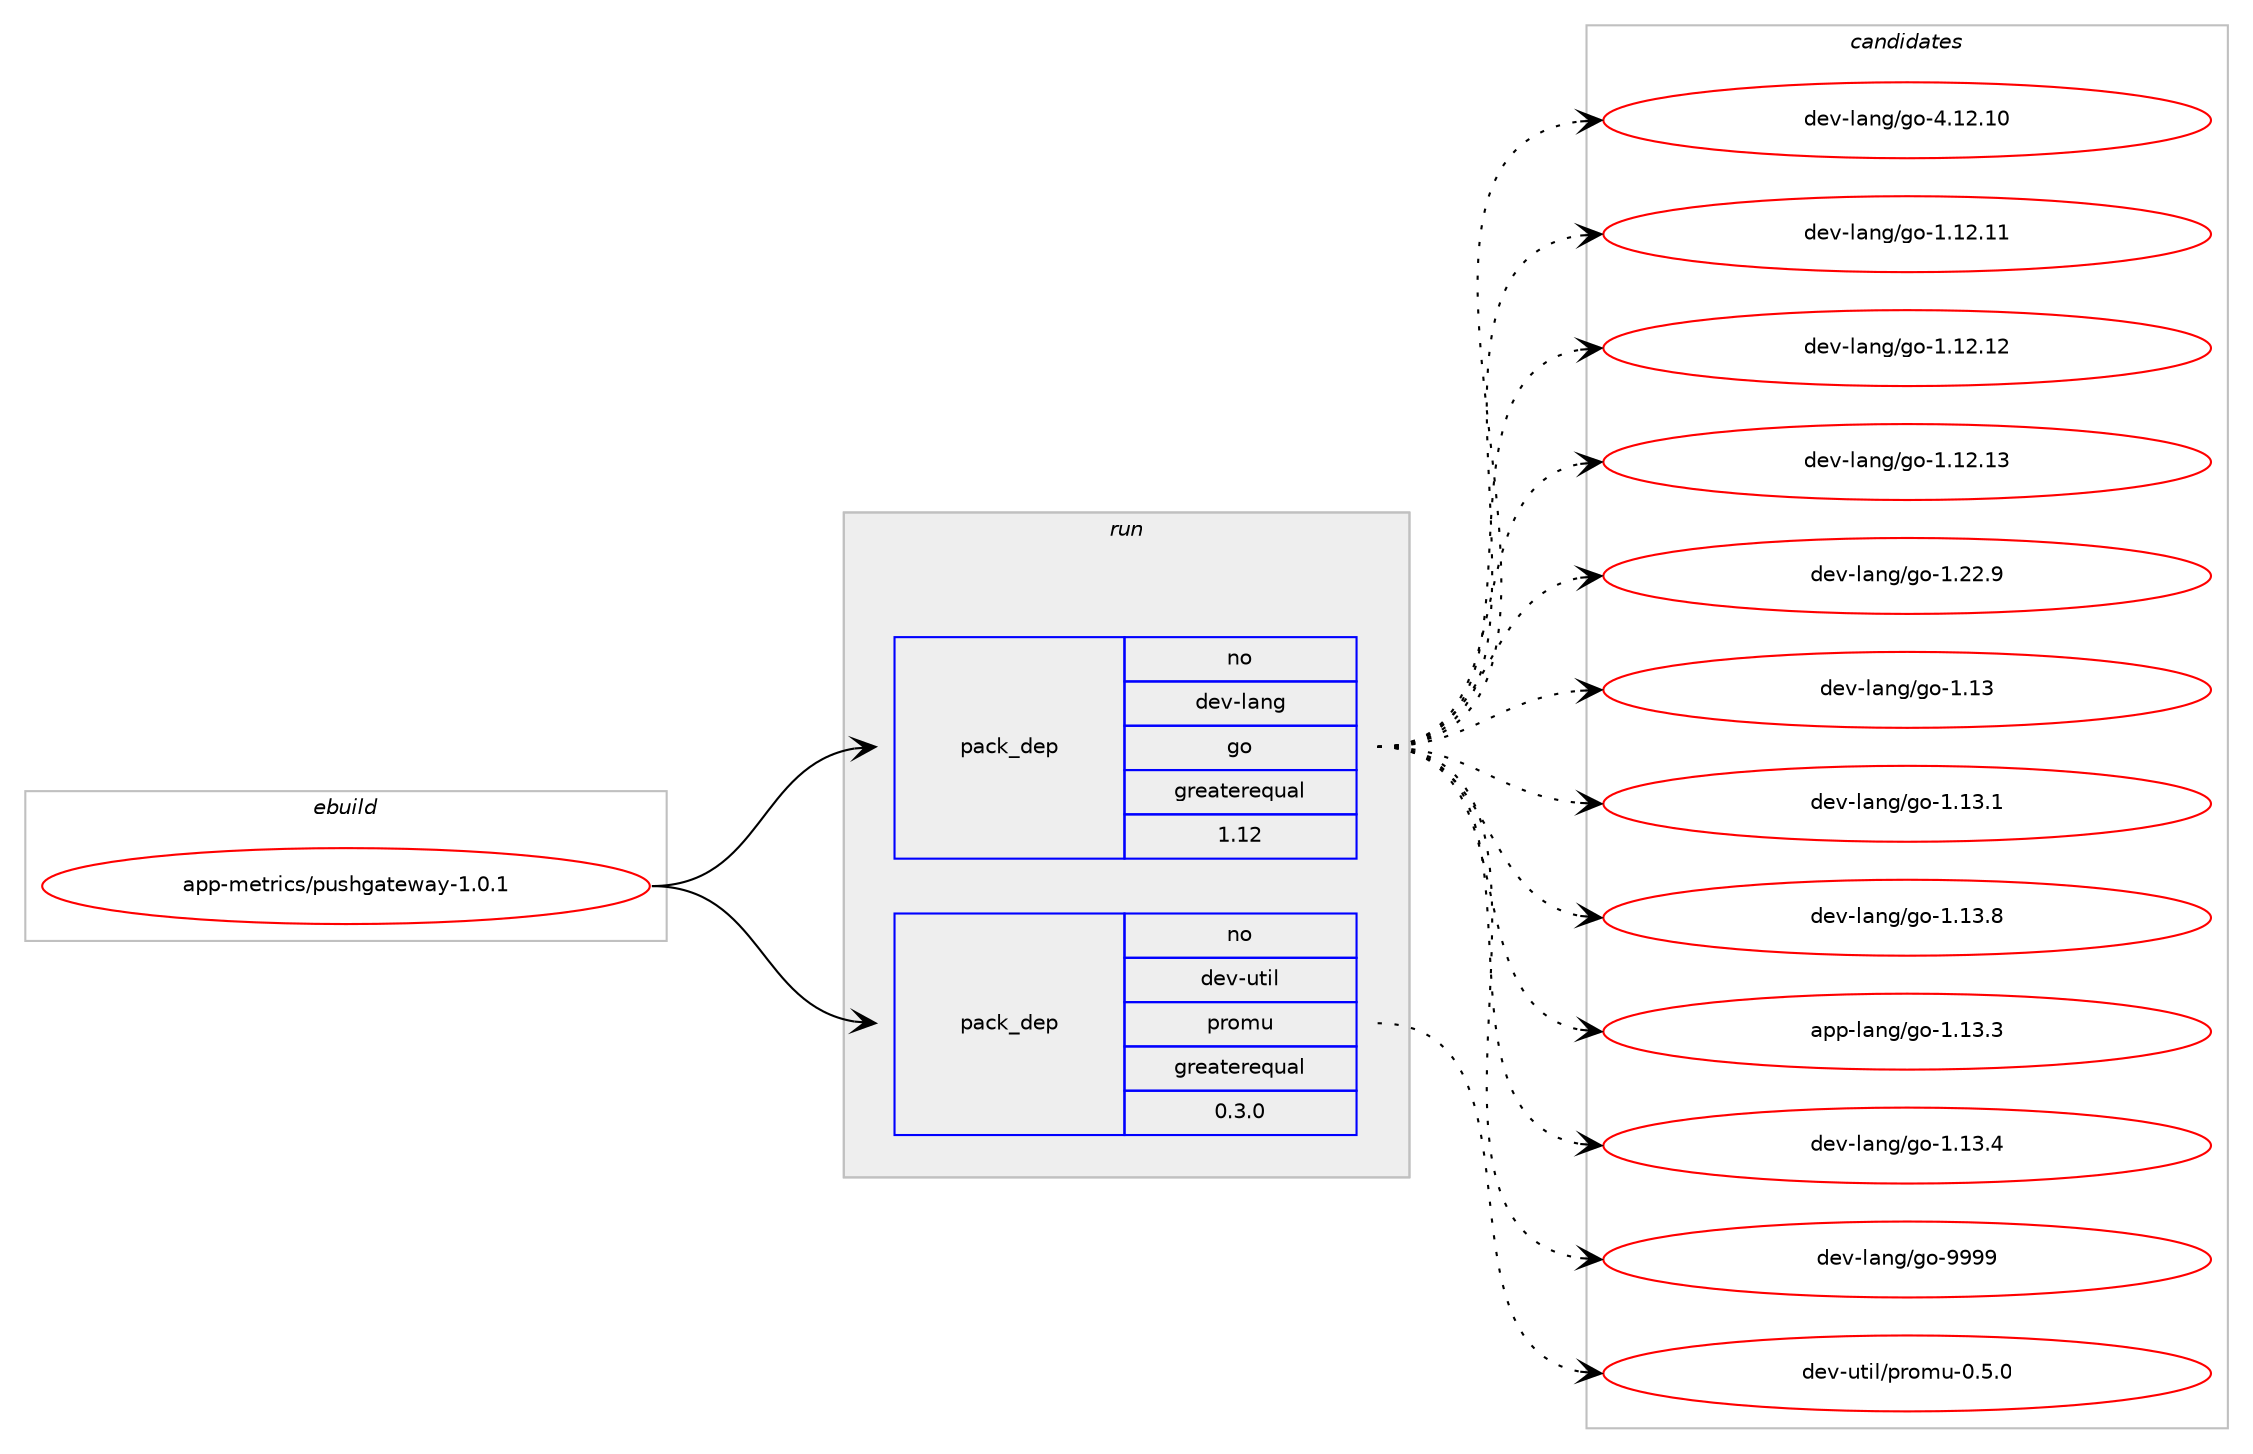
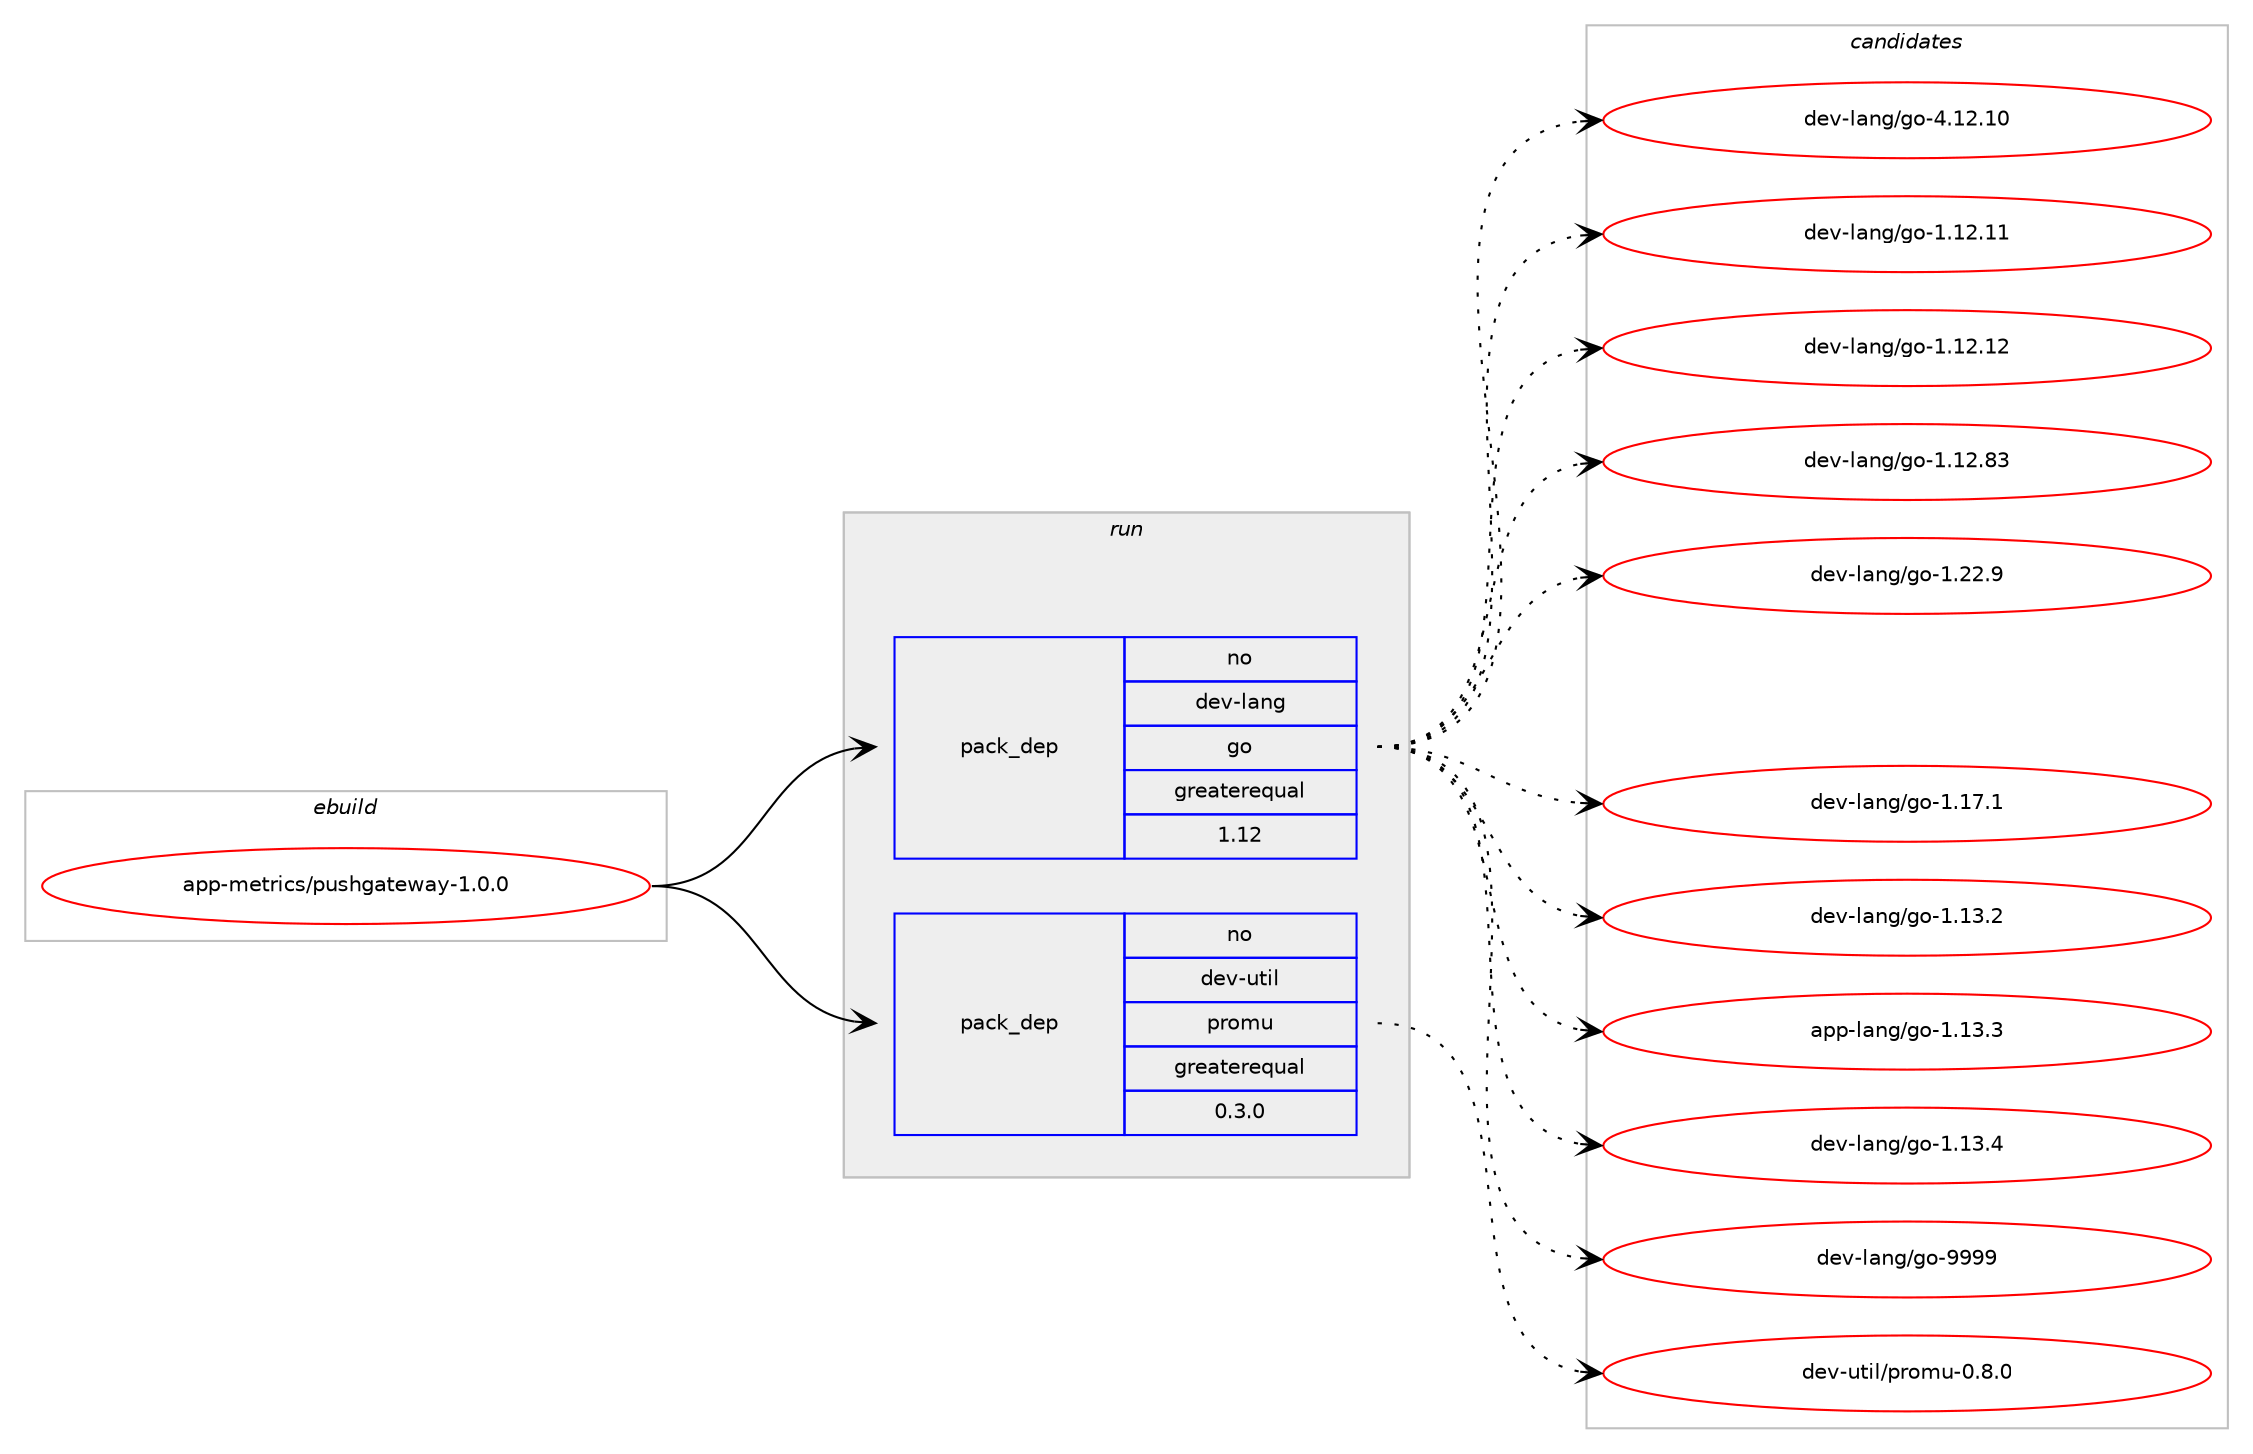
node "dev-lang/go-1.12.13": label "dev-lang/go-1.12.13" -> "dev-lang/go-1.12.83"
node "dev-lang/go-1.13": removed
node "dev-lang/go-1.13.1": label "dev-lang/go-1.13.1" -> "dev-lang/go-1.17.1"
node "app-metrics/pushgateway-1.0.1": label "app-metrics/pushgateway-1.0.1" -> "app-metrics/pushgateway-1.0.0"
node "dev-lang/go-1.13.8": label "dev-lang/go-1.13.8" -> "dev-lang/go-1.13.2"
node "dev-util/promu-0.5.0": label "dev-util/promu-0.5.0" -> "dev-util/promu-0.8.0"
